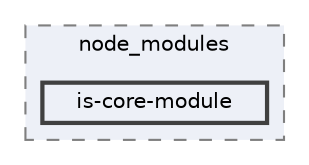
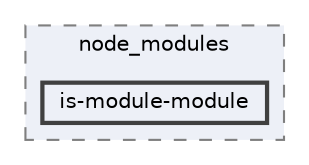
node "is-core-module": label "is-core-module" -> "is-module-module"
